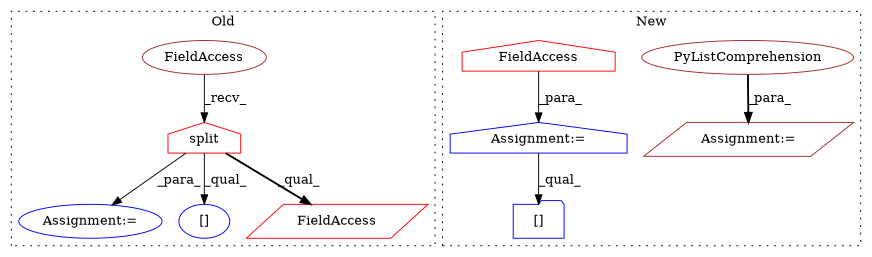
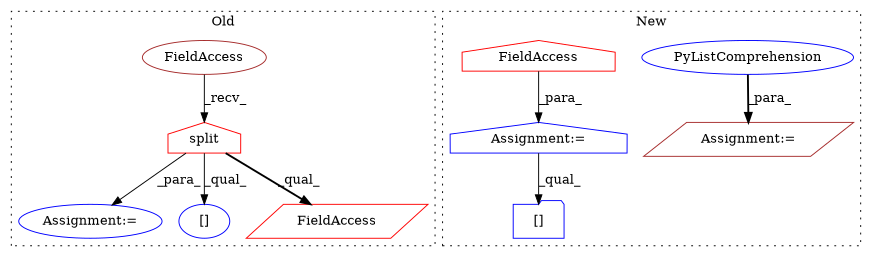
node "PyListComprehension": color brown -> blue
